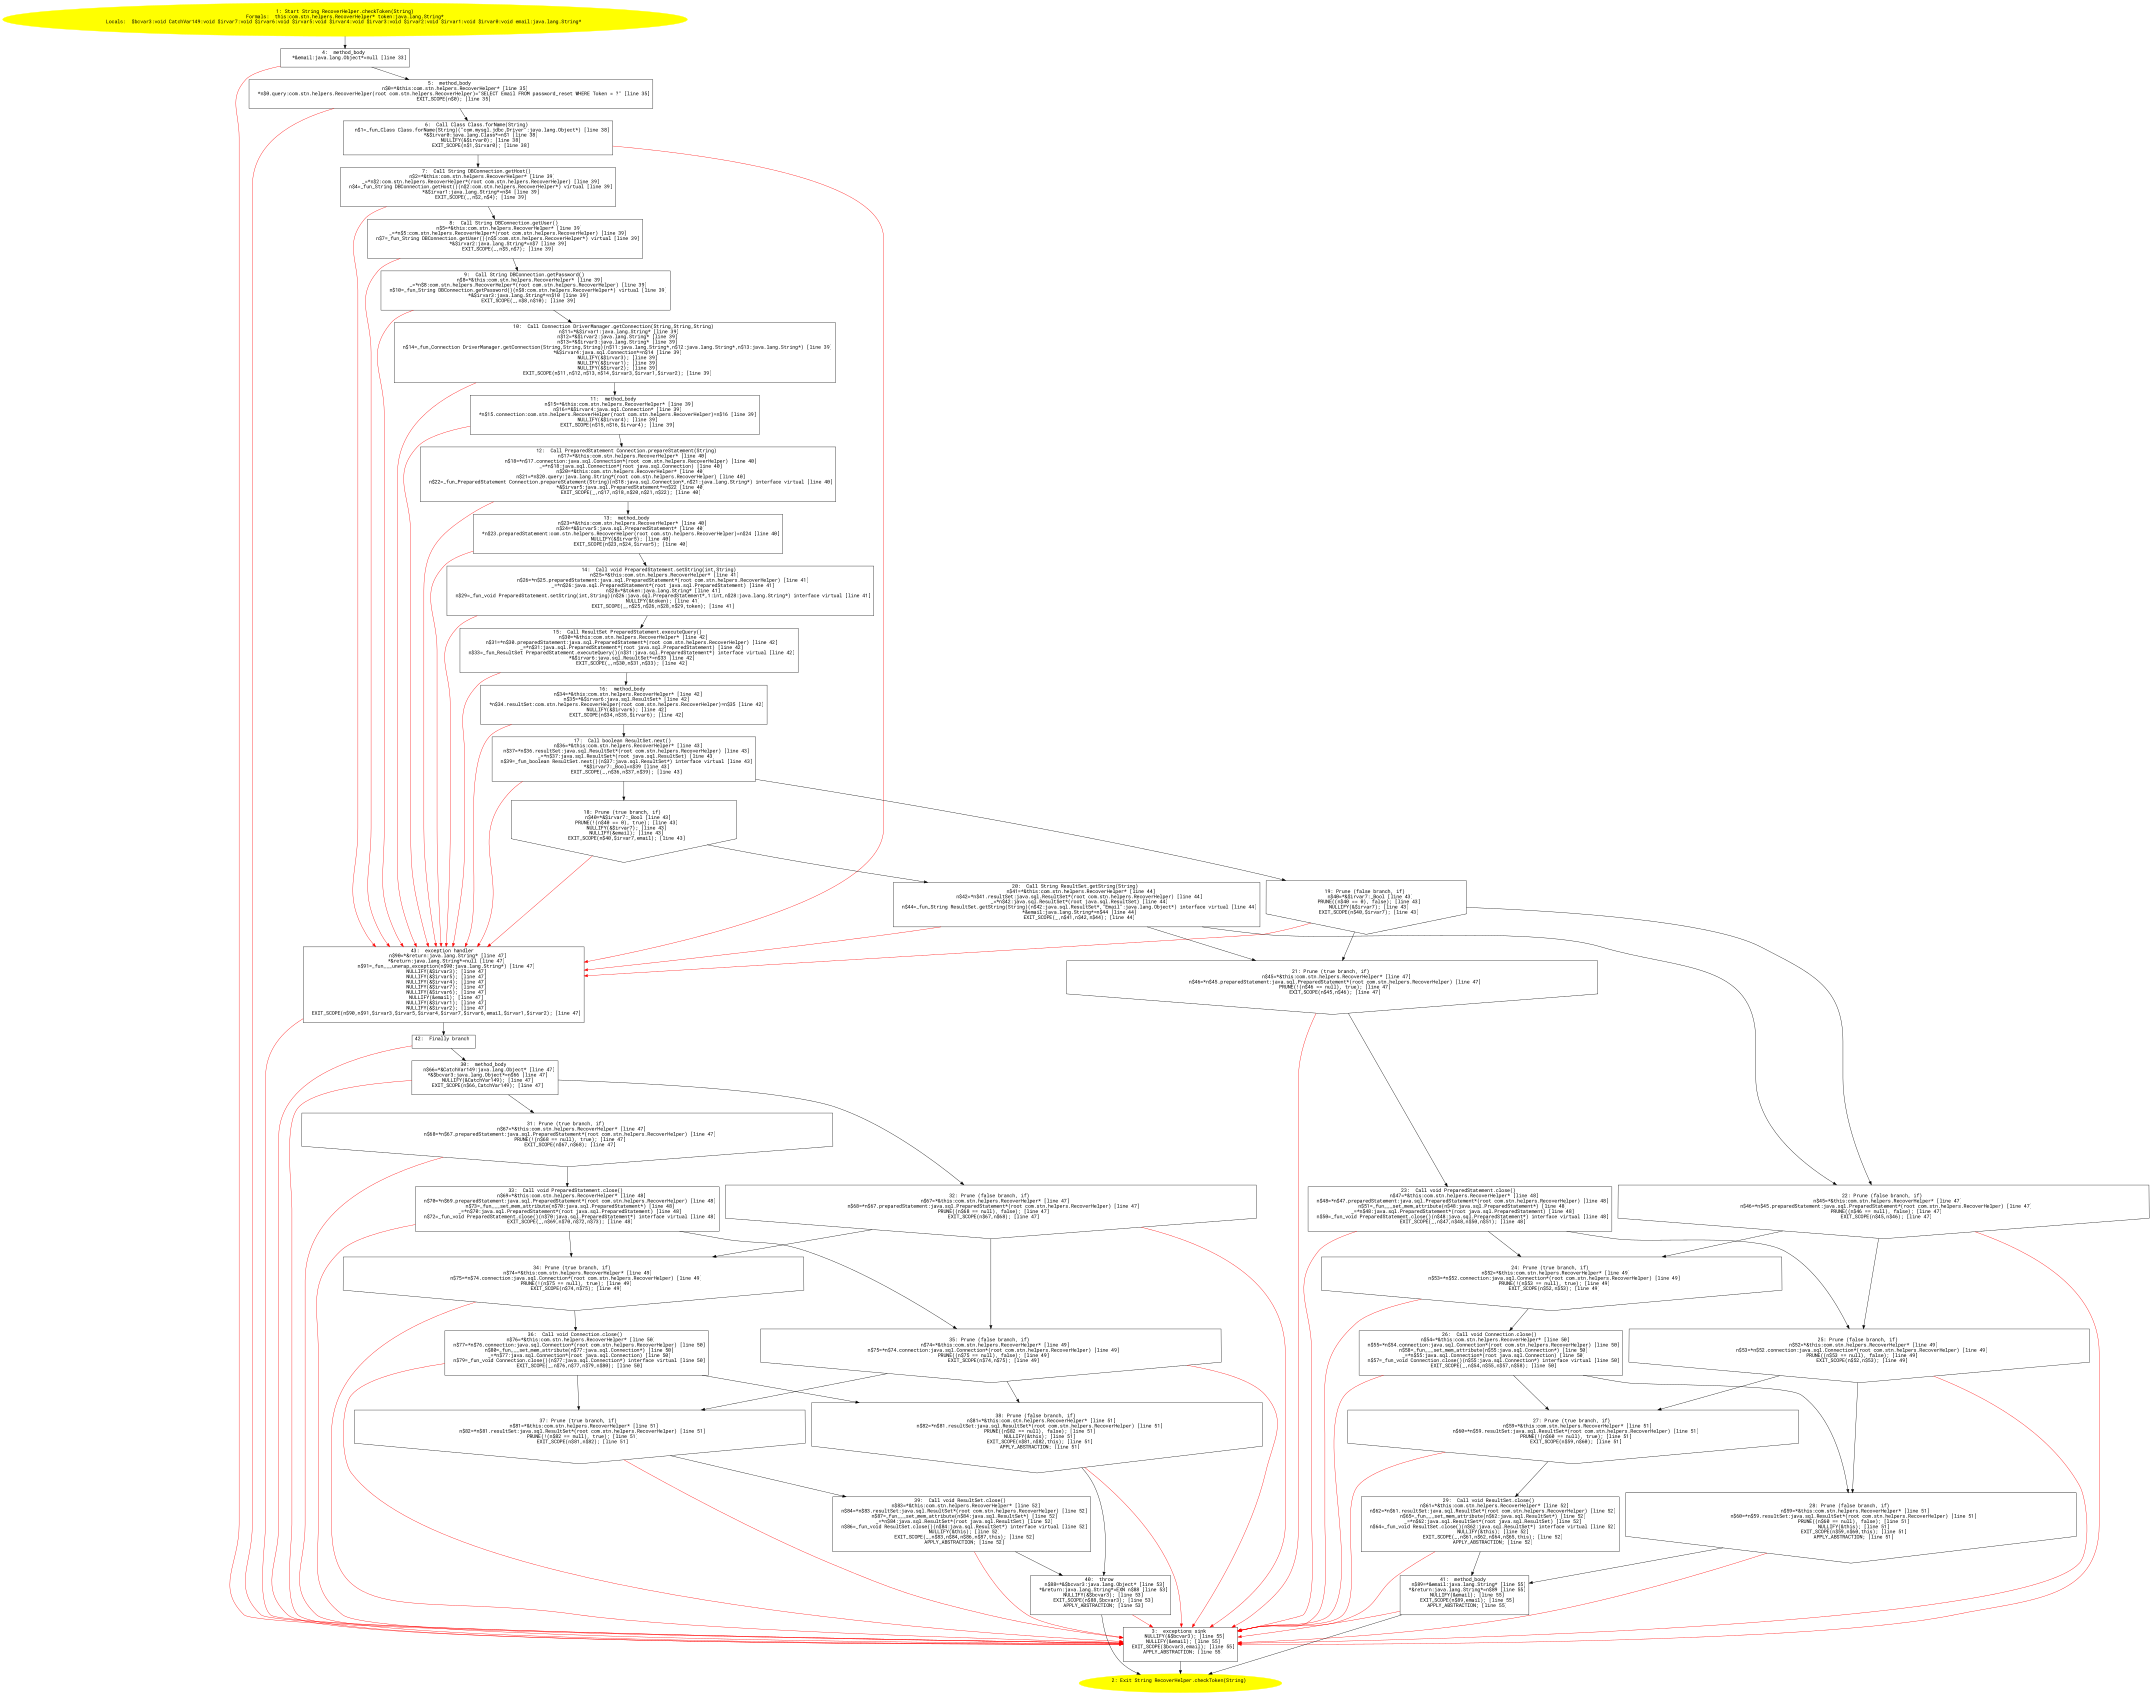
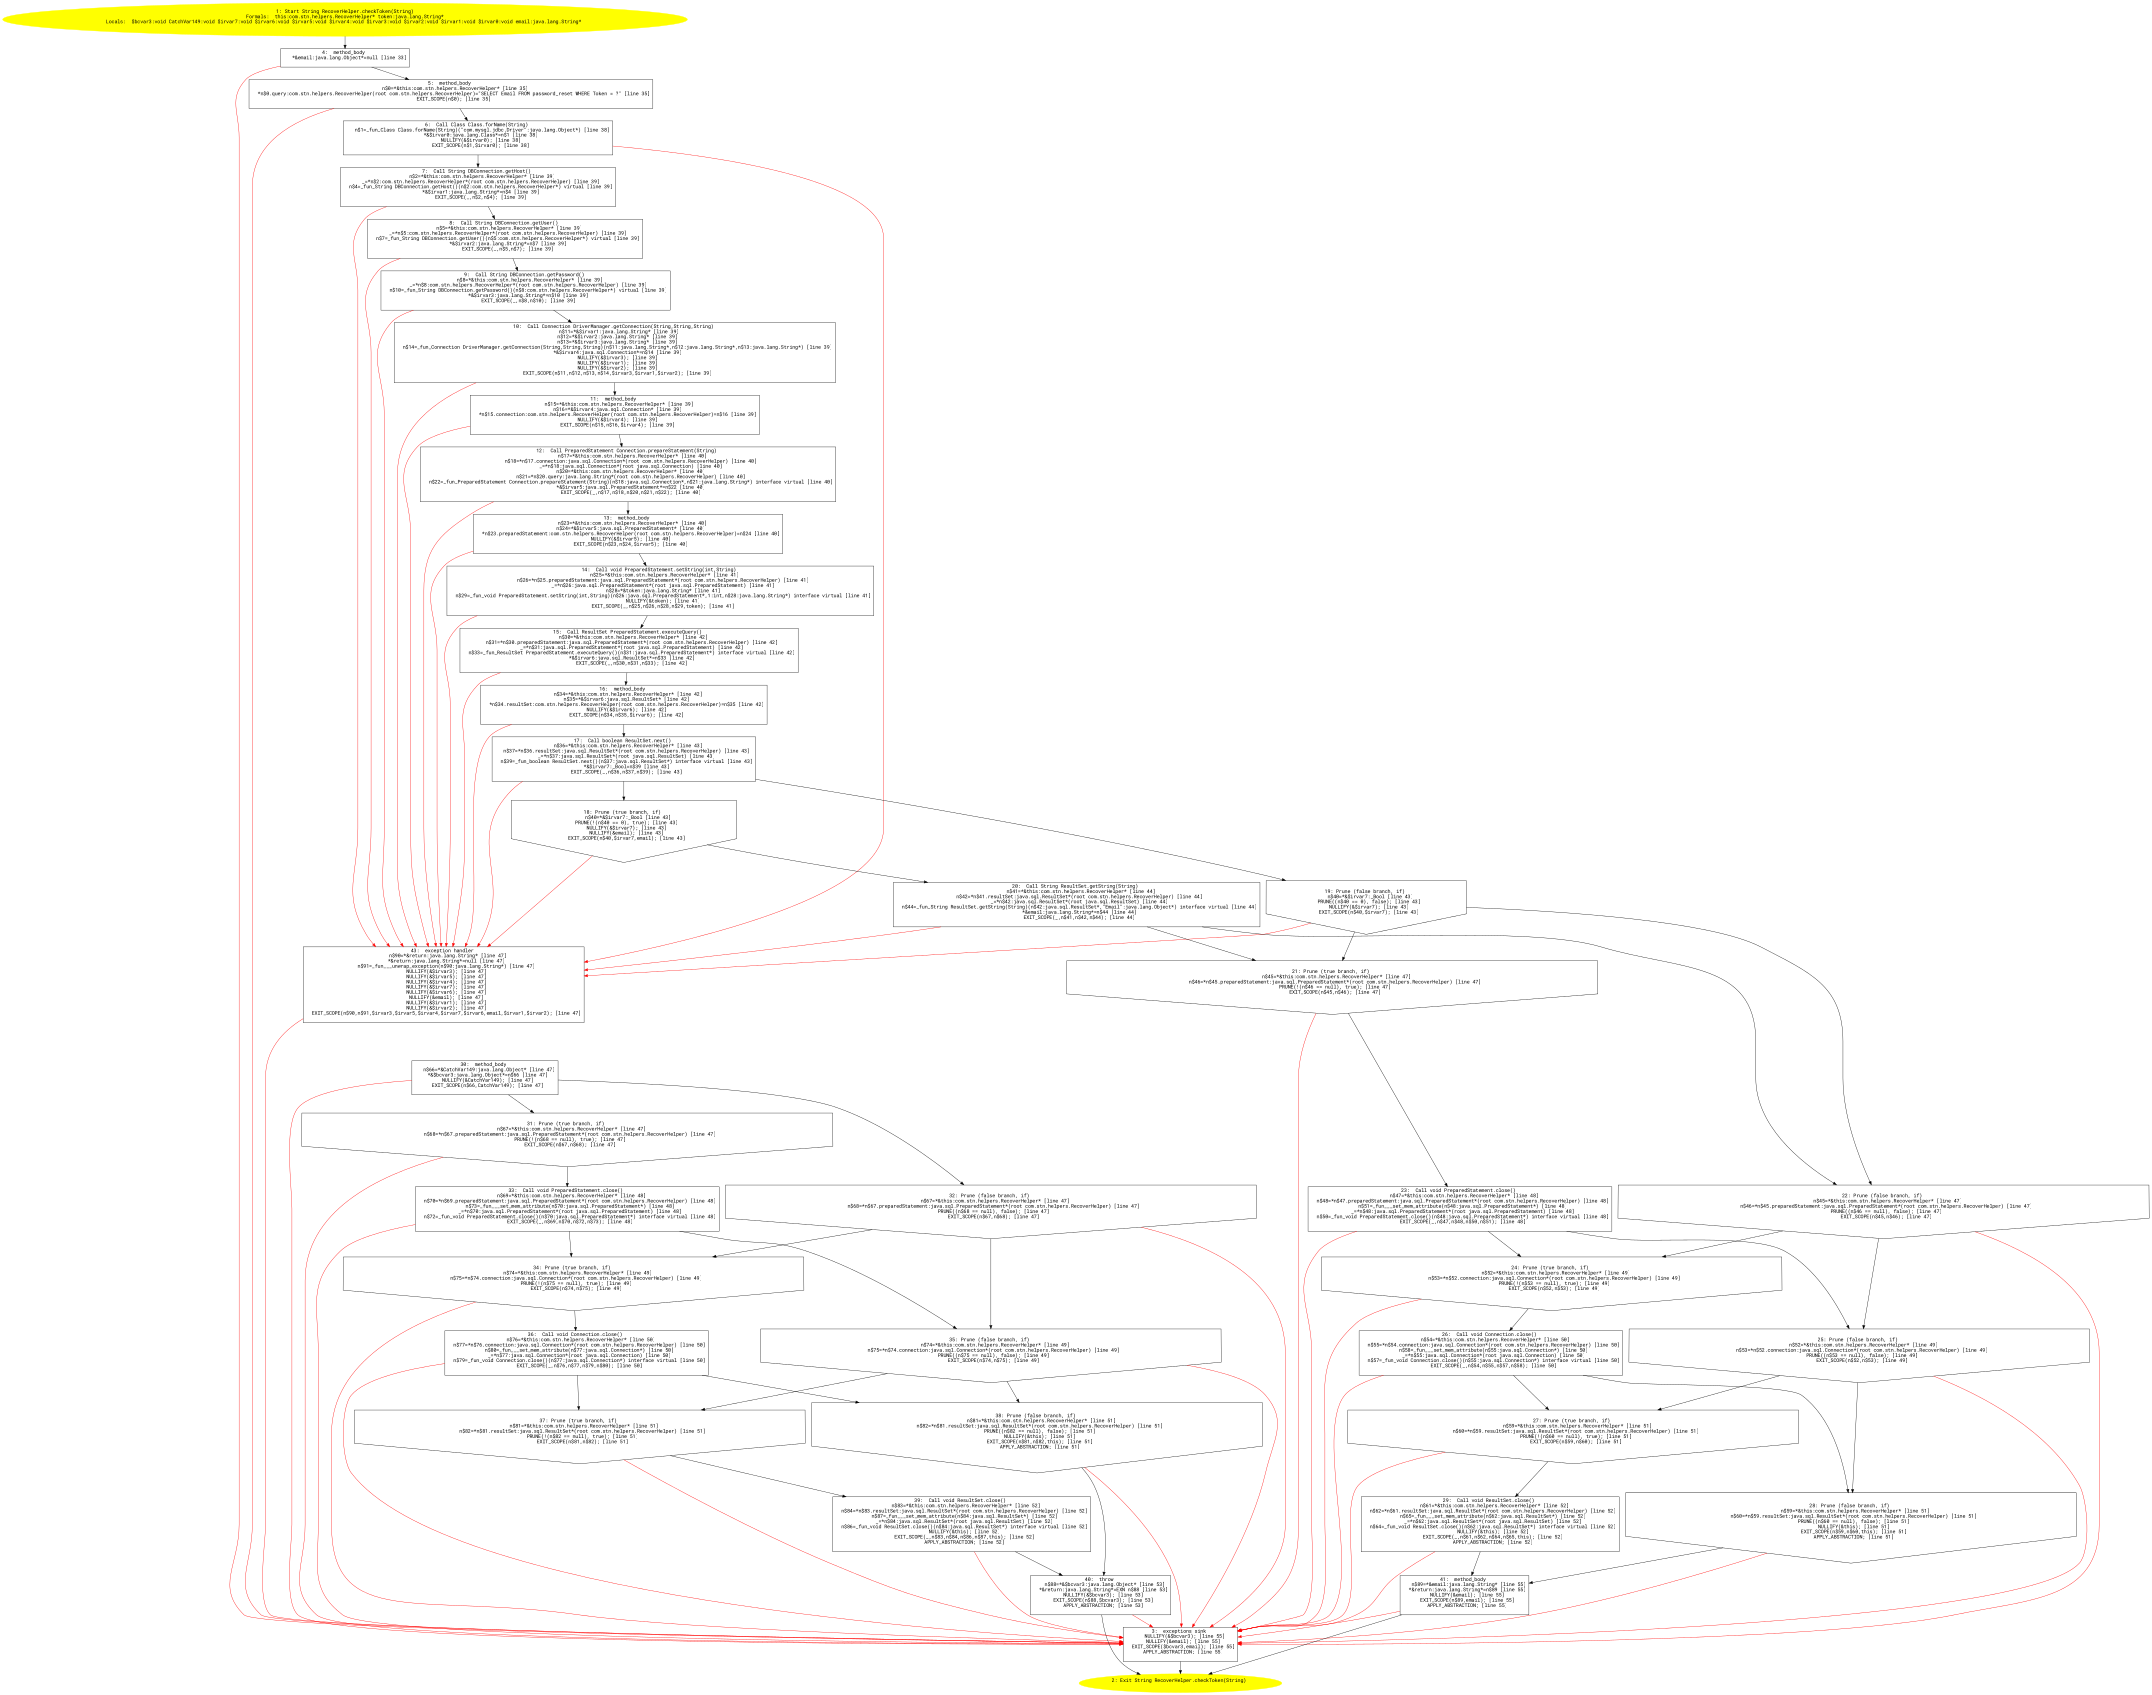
node "42:  Finally branch": removed
